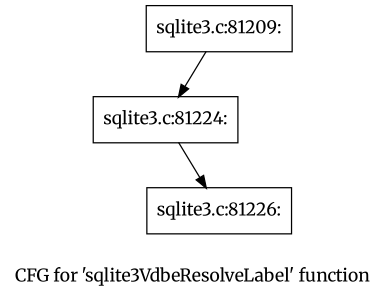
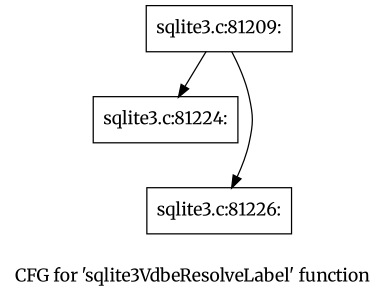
edge "sqlite3.c:81224:" -> "sqlite3.c:81226:": now "sqlite3.c:81209:" -> "sqlite3.c:81226:"
